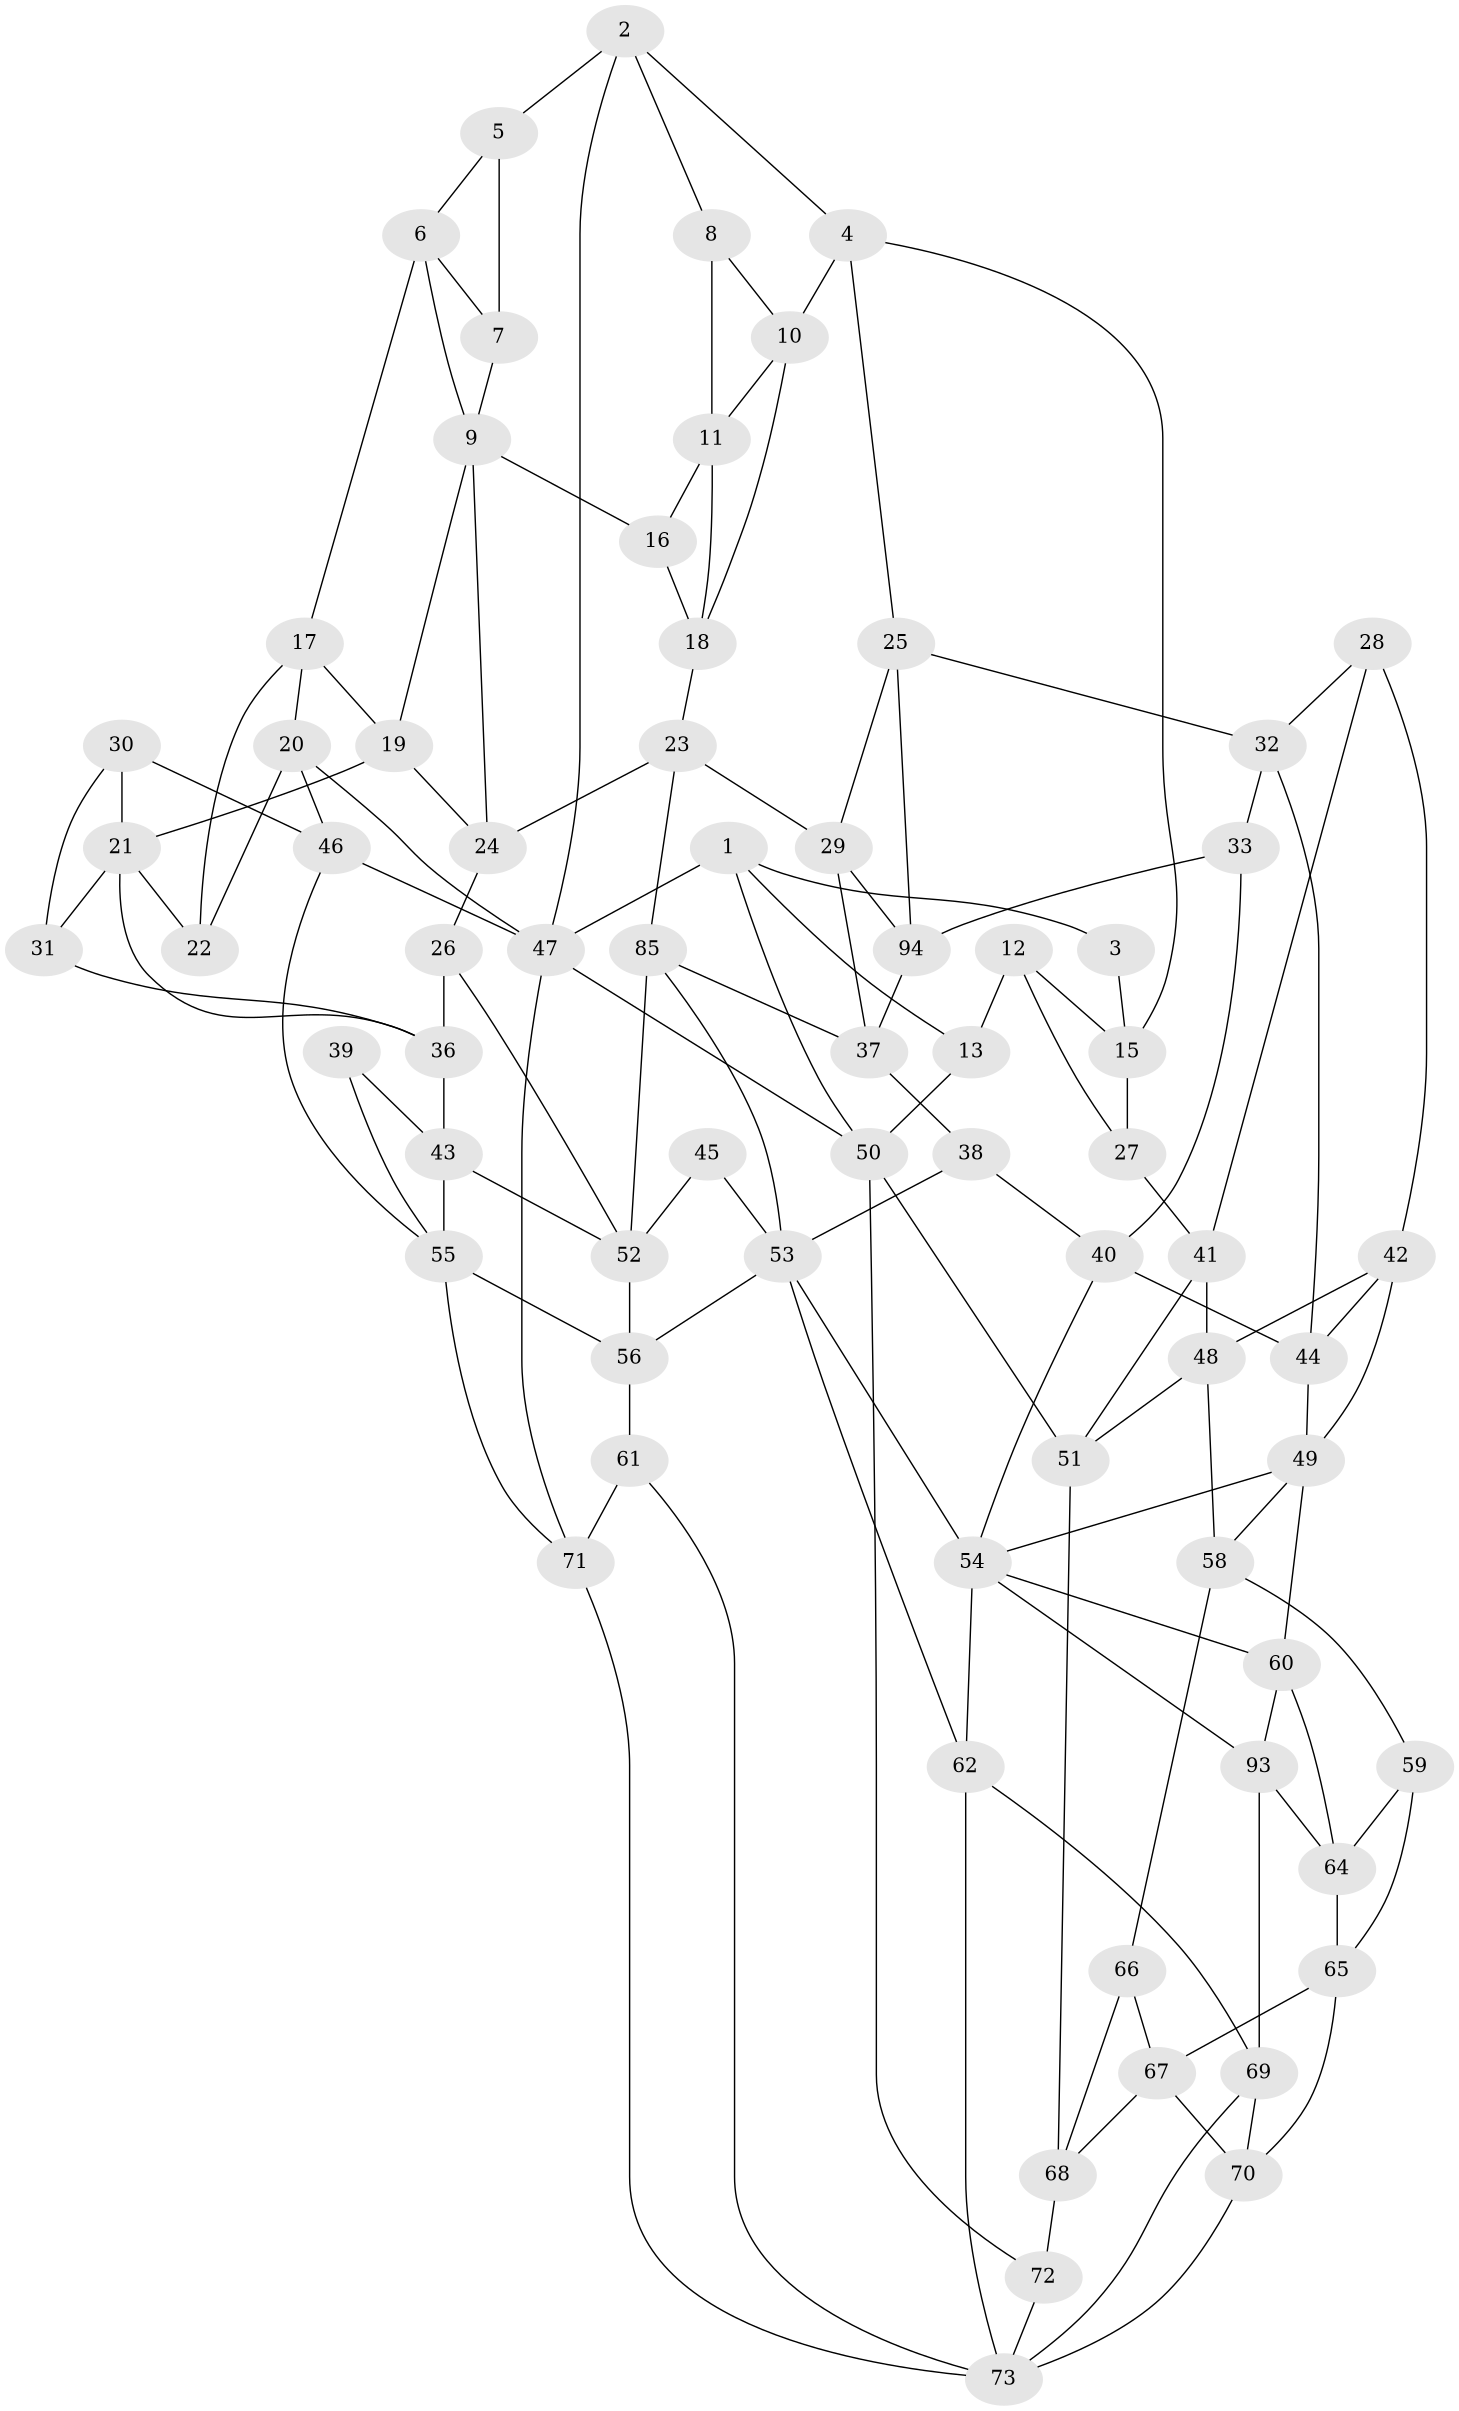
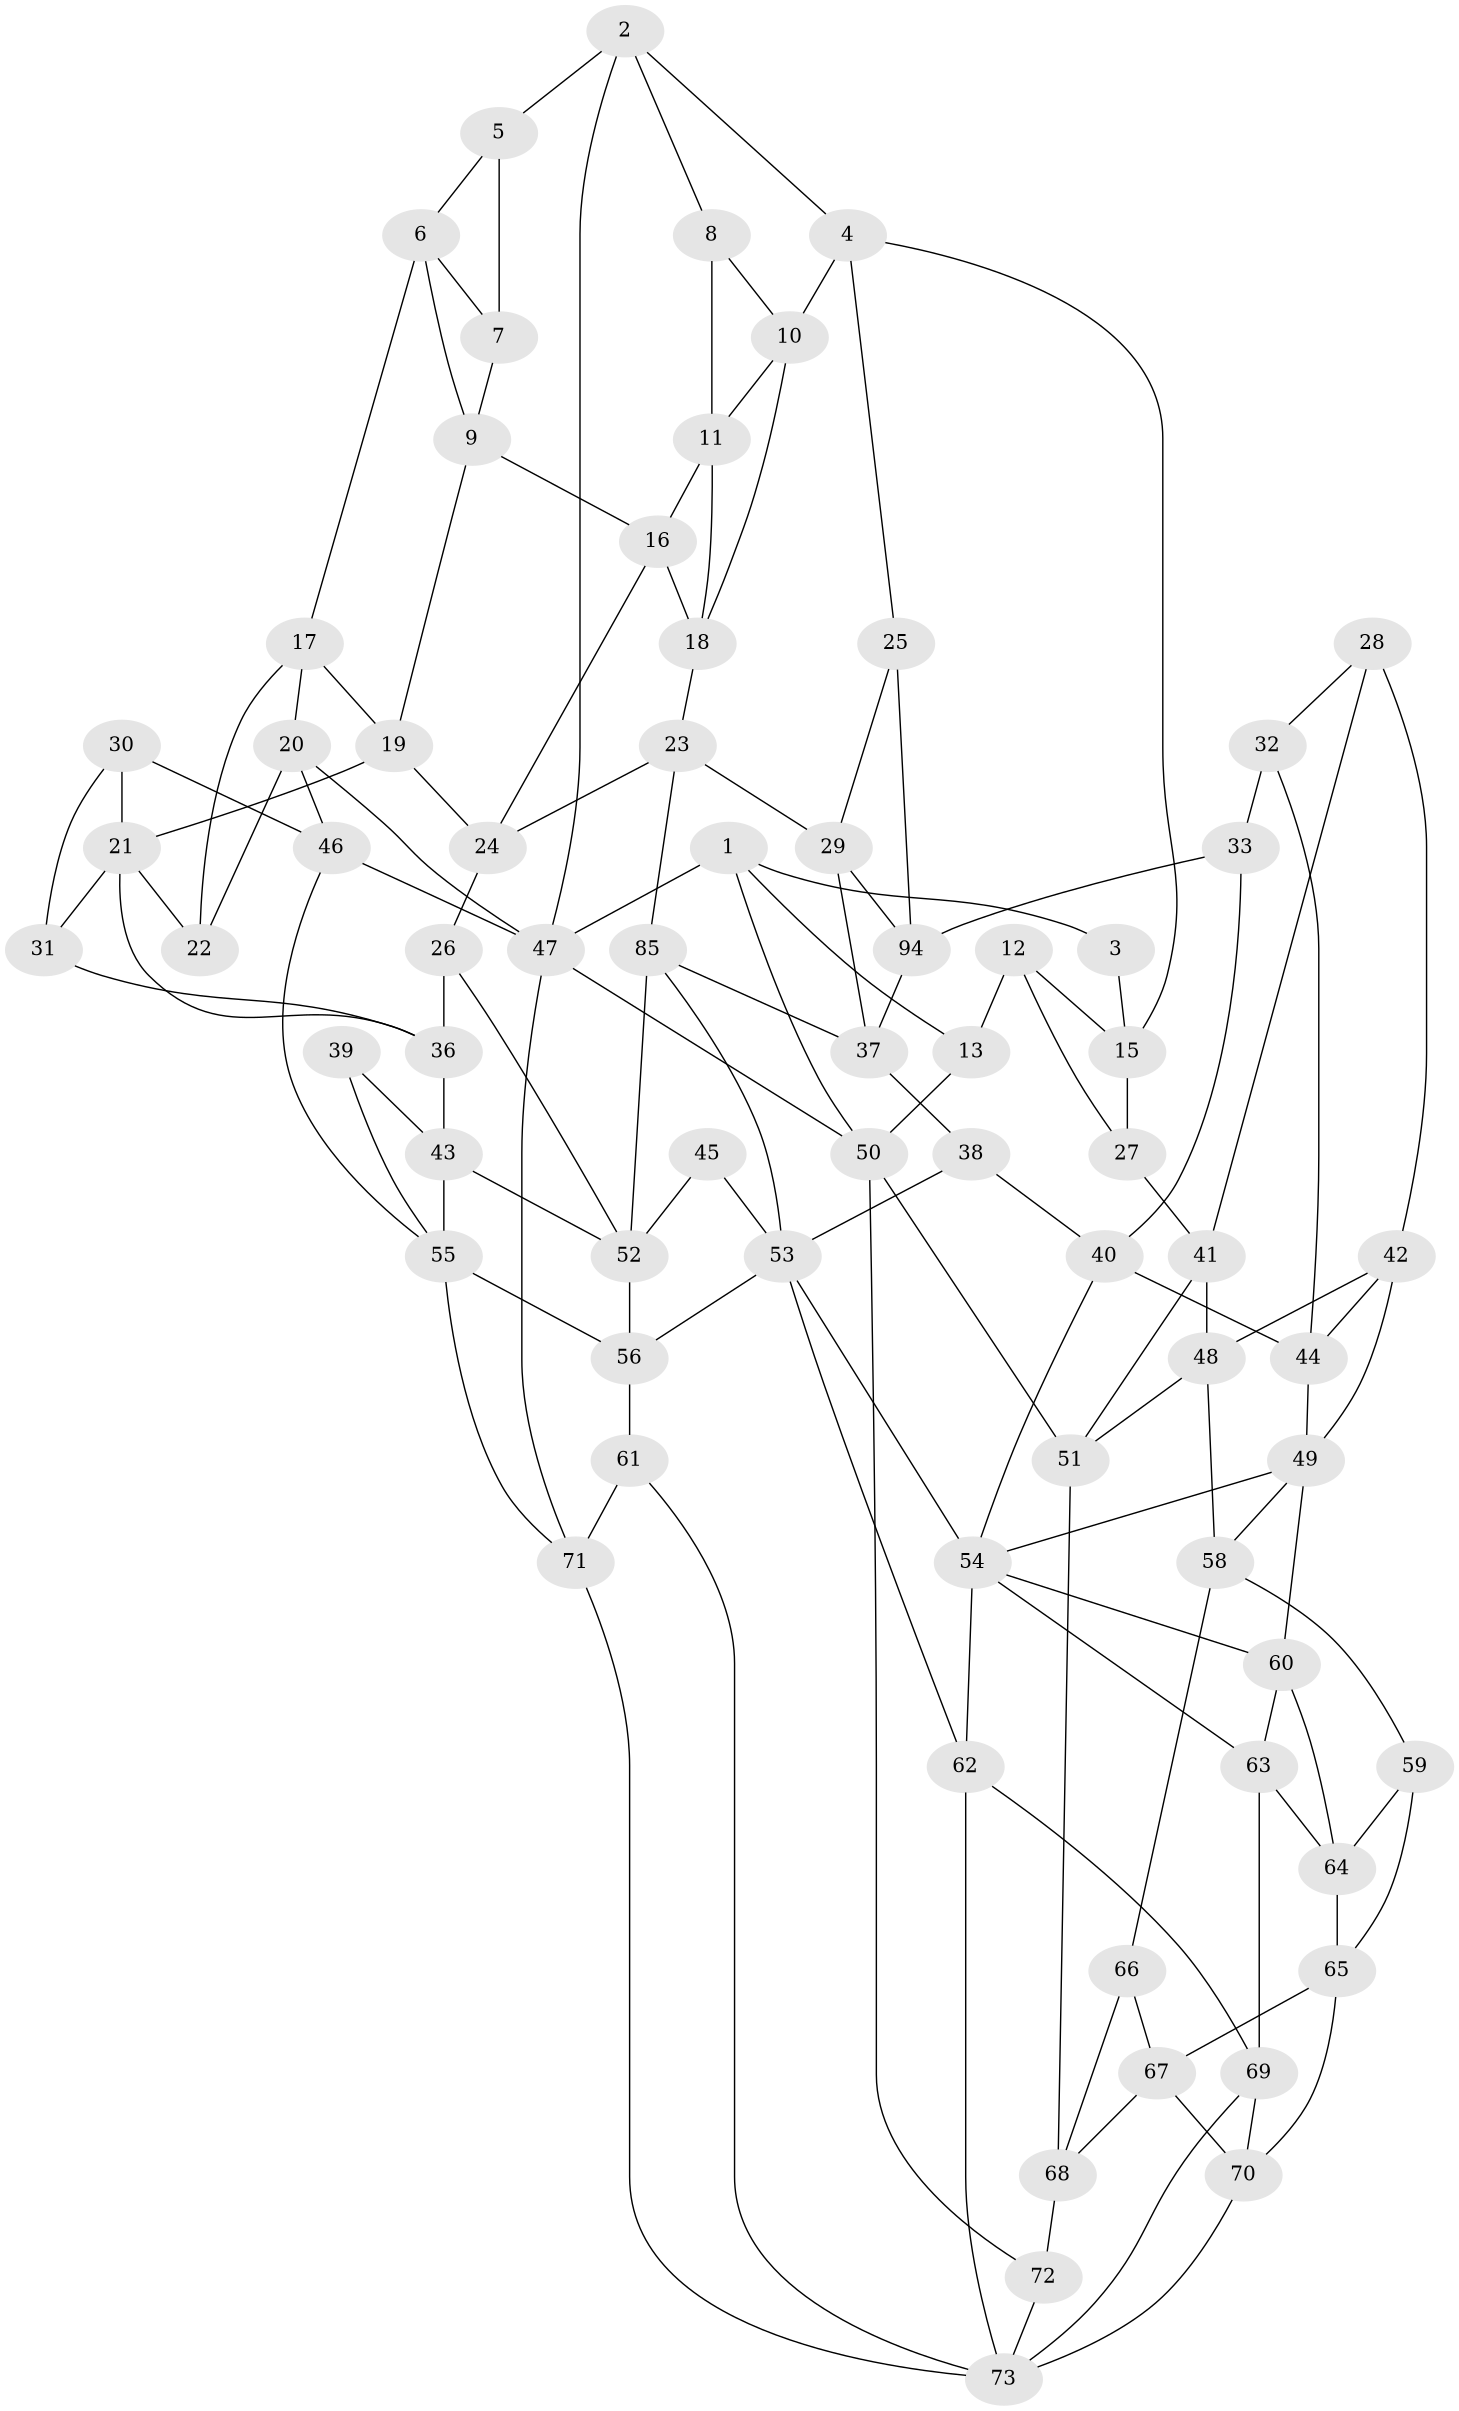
edge "9" -- "24": now "16" -- "24"
edge "25" -- "32": removed
node "93": label "93" -> "63"
